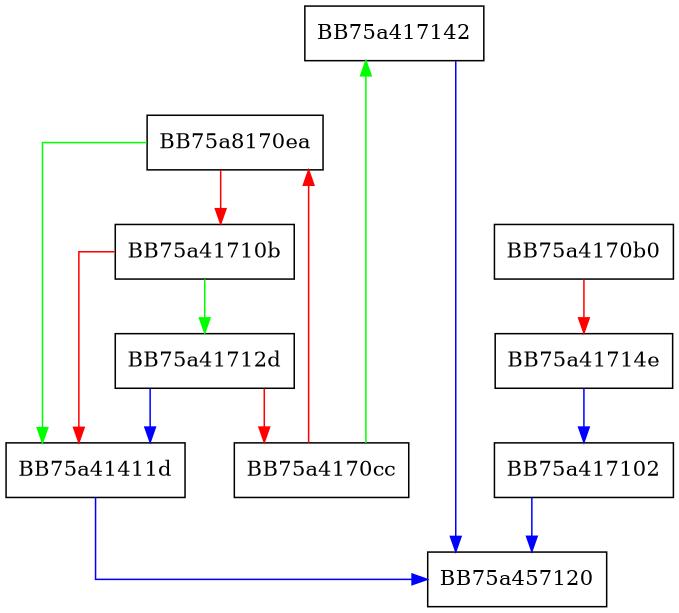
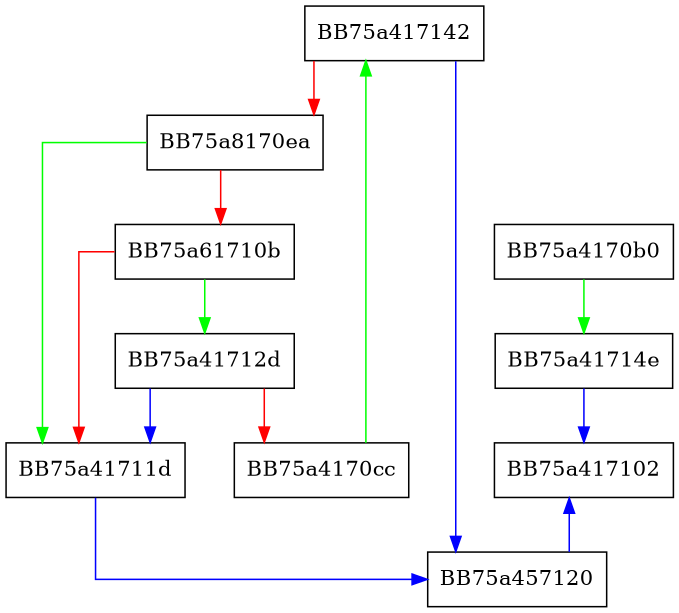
node "BB75a41710b": label "BB75a41710b" -> "BB75a61710b"
edge "BB75a4170b0" -> "BB75a41714e": color red -> green
edge "BB75a4170cc" -> "BB75a8170ea": now "BB75a417142" -> "BB75a8170ea"
node "BB75a41411d": label "BB75a41411d" -> "BB75a41711d"
edge "BB75a417102" -> "BB75a457120": reversed
